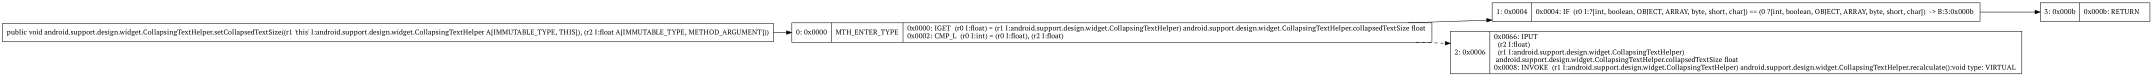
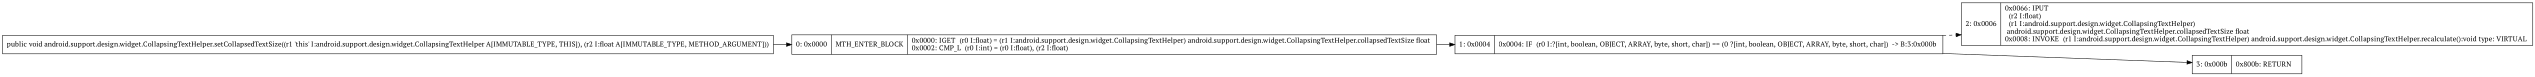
node "3: 0x000b": text "0x000b: RETURN" -> "0x800b: RETURN"
node "0: 0x0000": text "MTH_ENTER_TYPE" -> "MTH_ENTER_BLOCK"
edge "0: 0x0000" -> "2: 0x0006": now "1: 0x0004" -> "2: 0x0006"
